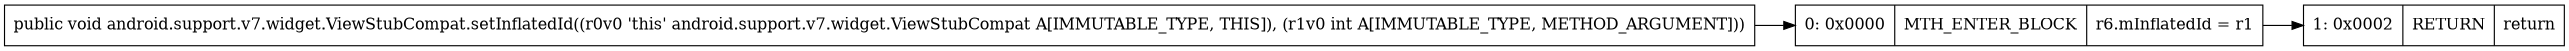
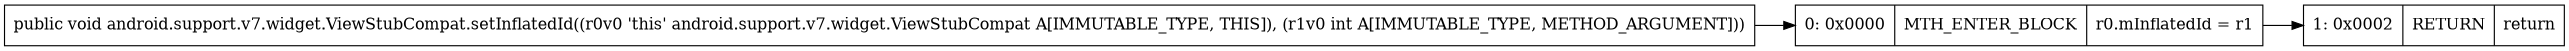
node "0: 0x0000": text "r6.mInflatedId = r1" -> "r0.mInflatedId = r1"
